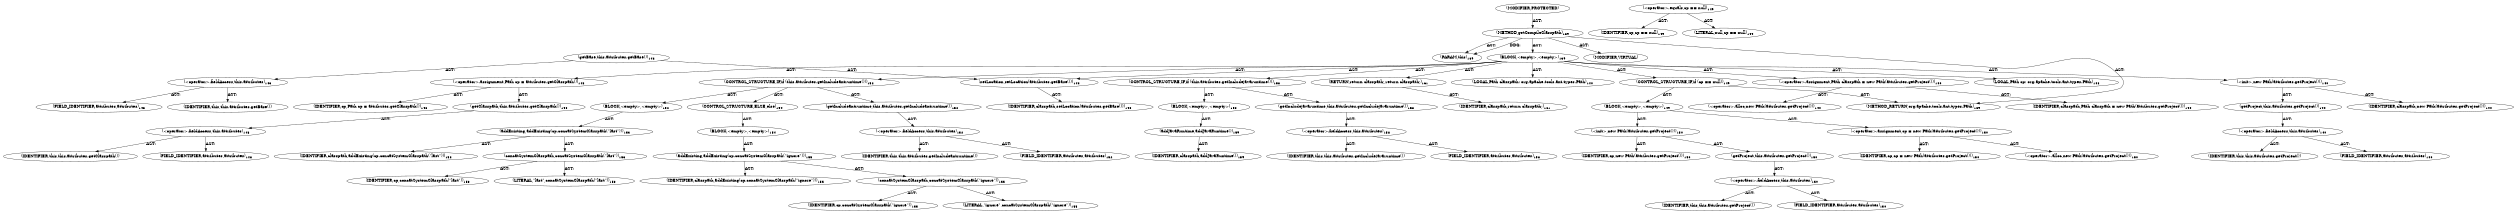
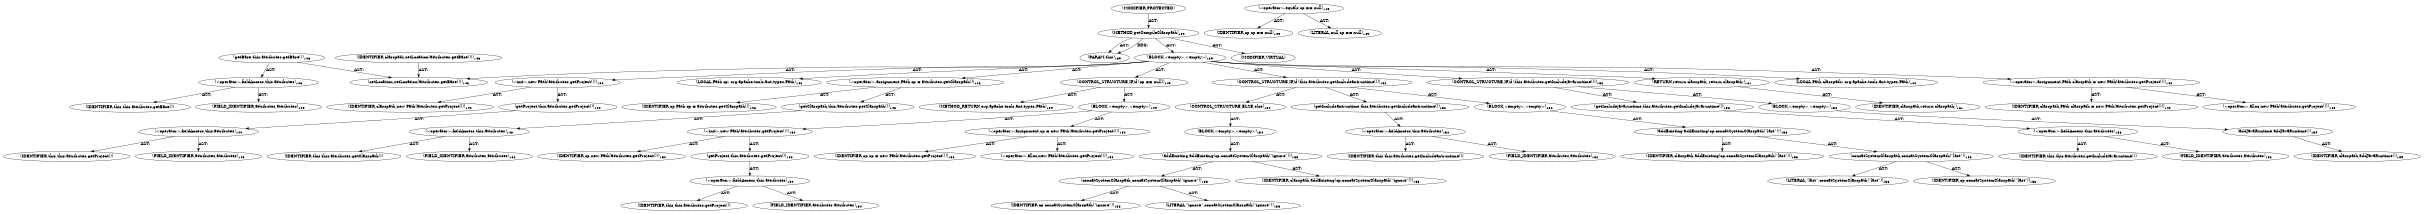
edge "(METHOD,getCompileClasspath)" -> "(METHOD_RETURN,org.apache.tools.ant.types.Path)": removed, label "AST:"
edge "(setLocation,setLocation(attributes.getBase()))" -> "(IDENTIFIER,classpath,setLocation(attributes.getBase()))": reversed
